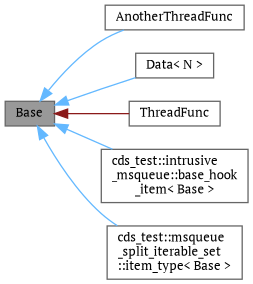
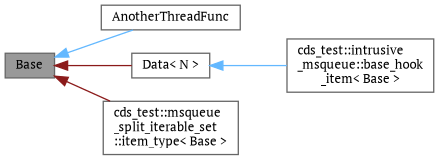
edge "Data< N >" -> "Base": color steelblue1 -> firebrick4
node "ThreadFunc": removed
edge "cds_test::intrusive _msqueue::base_hook _item< Base >" -> "Base": now "cds_test::intrusive _msqueue::base_hook _item< Base >" -> "Data< N >"
edge "cds_test::msqueue _split_iterable_set ::item_type< Base >" -> "Base": color steelblue1 -> firebrick4
